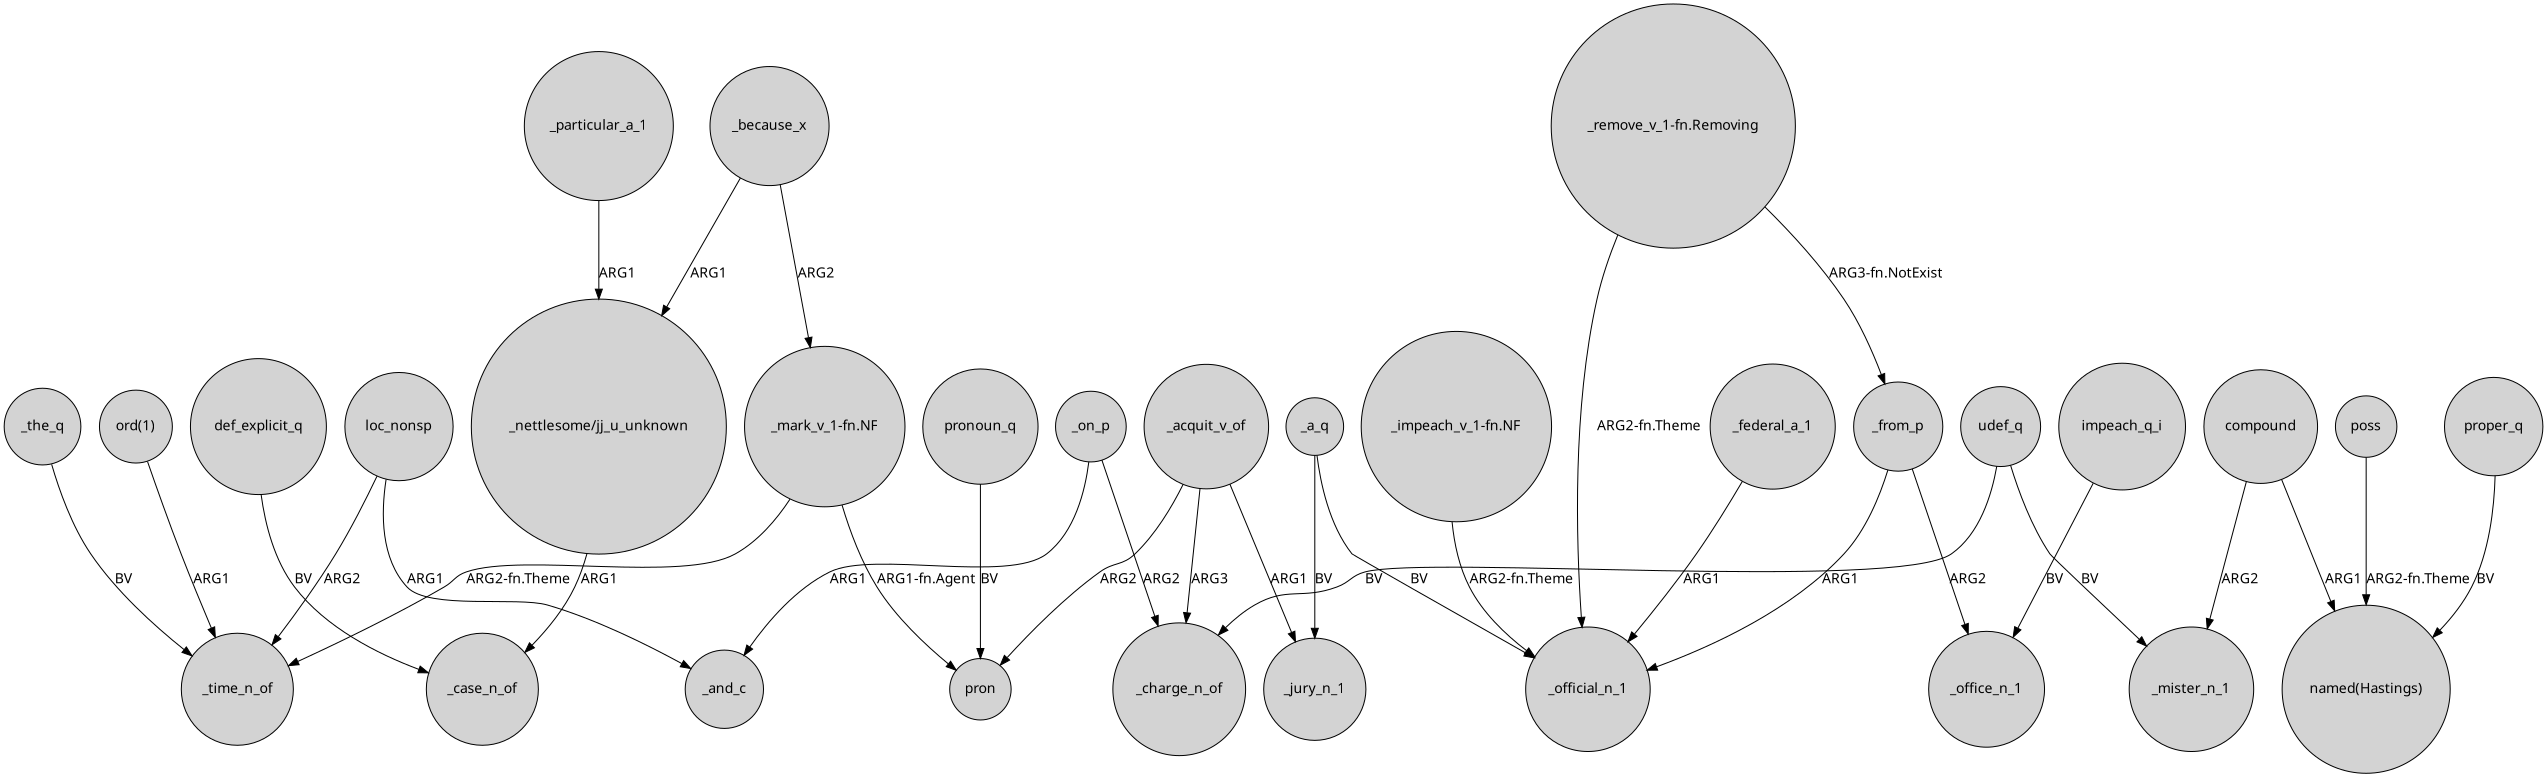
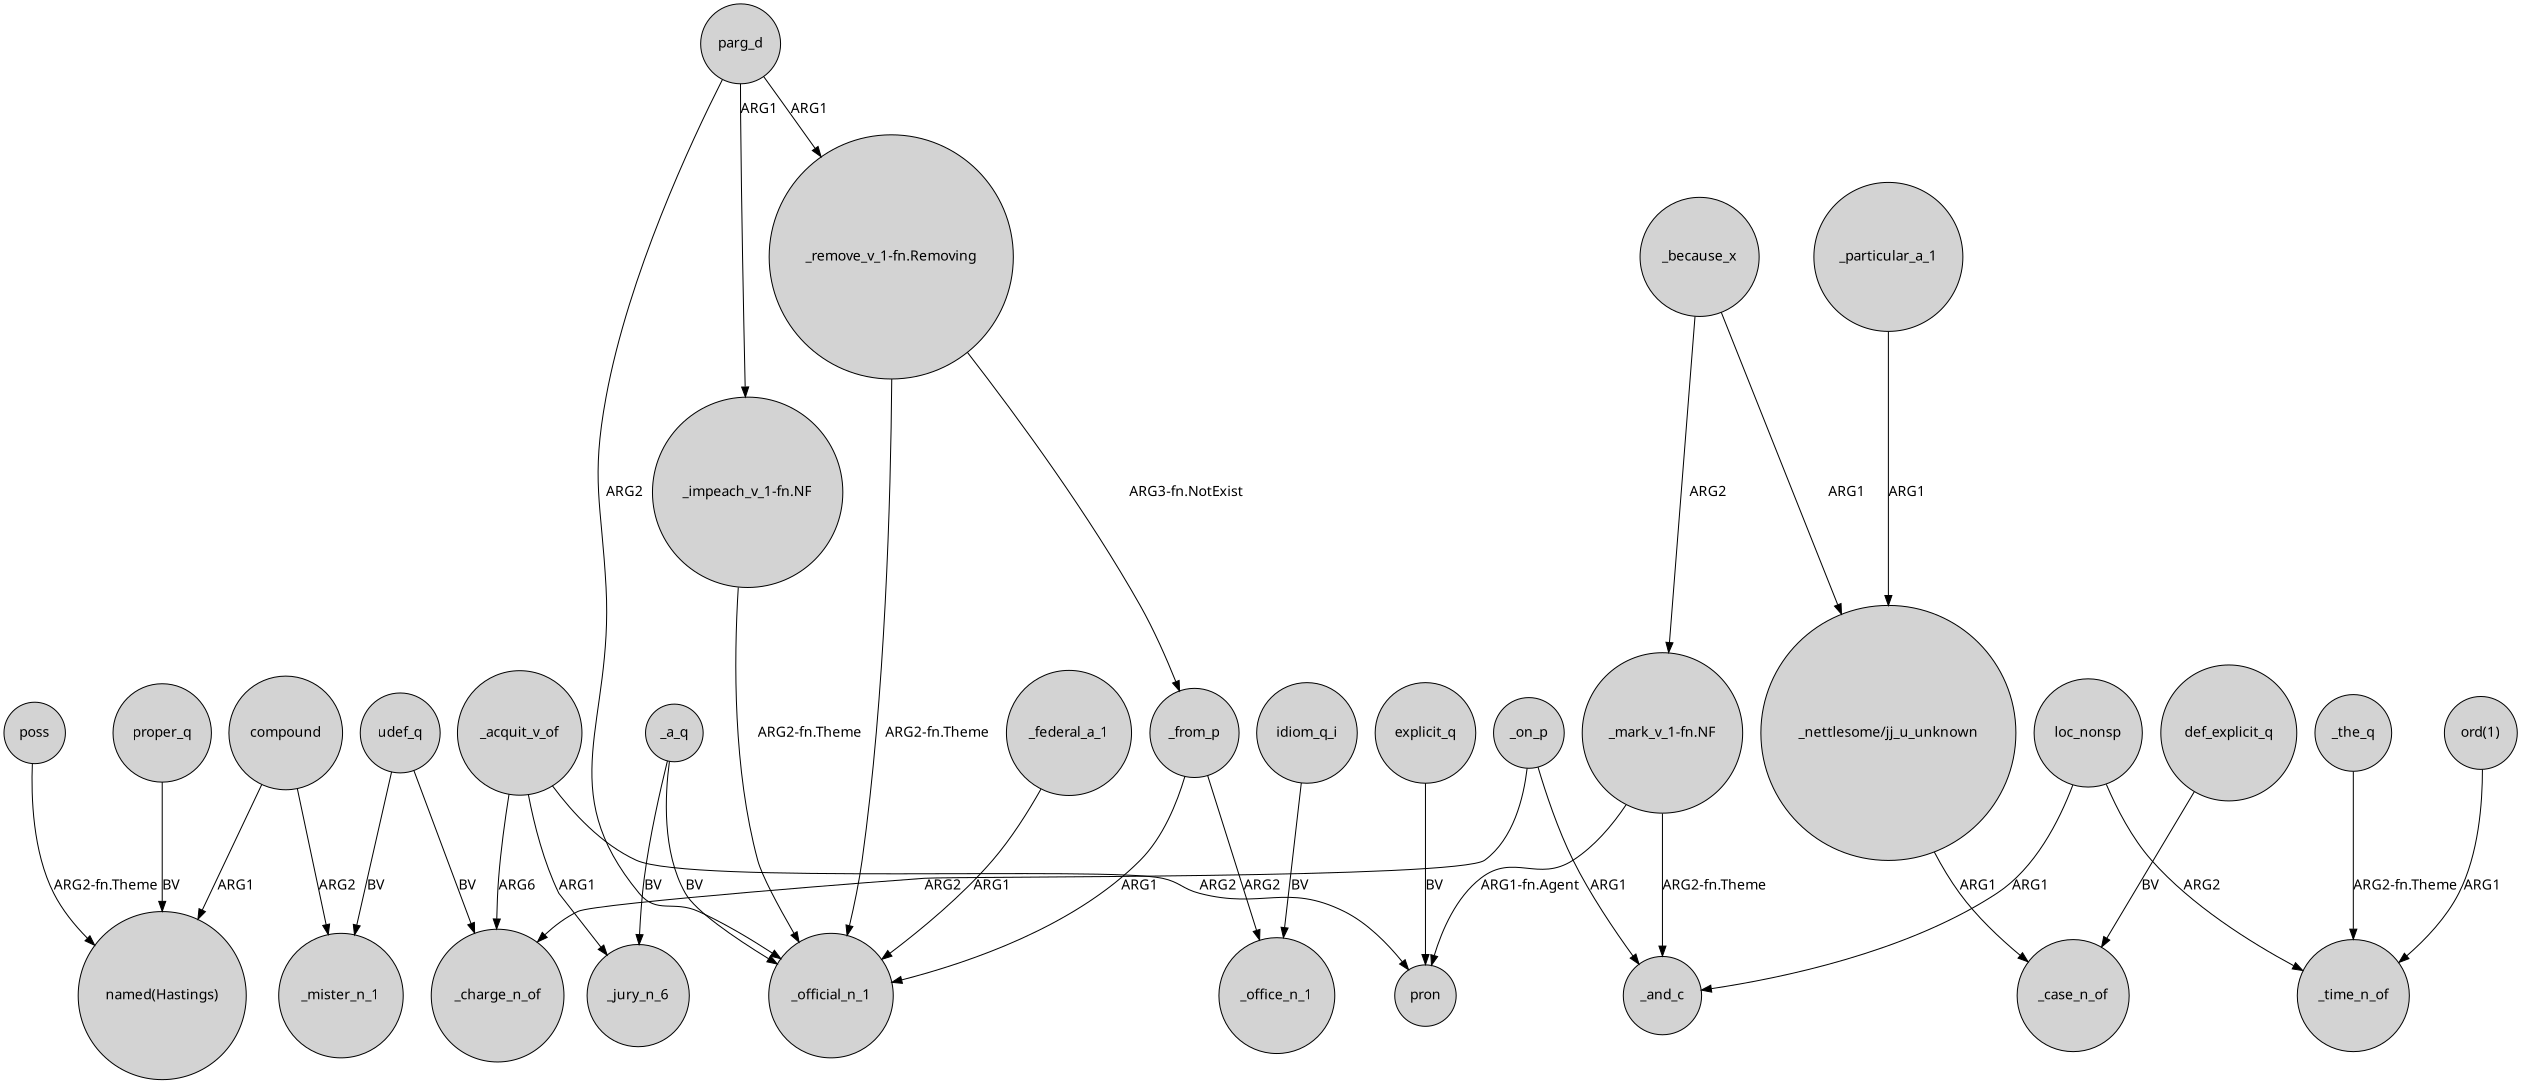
node "parg_d": added
node "pronoun_q": label "pronoun_q" -> "explicit_q"
node "impeach_q_i": label "impeach_q_i" -> "idiom_q_i"
edge "_mark_v_1-fn.NF" -> "_time_n_of": now "_mark_v_1-fn.NF" -> "_and_c"
edge "_the_q" -> "_time_n_of": label "BV" -> "ARG2-fn.Theme"
edge "_acquit_v_of" -> "_charge_n_of": label "ARG3" -> "ARG6"
node "_jury_n_1": label "_jury_n_1" -> "_jury_n_6"
